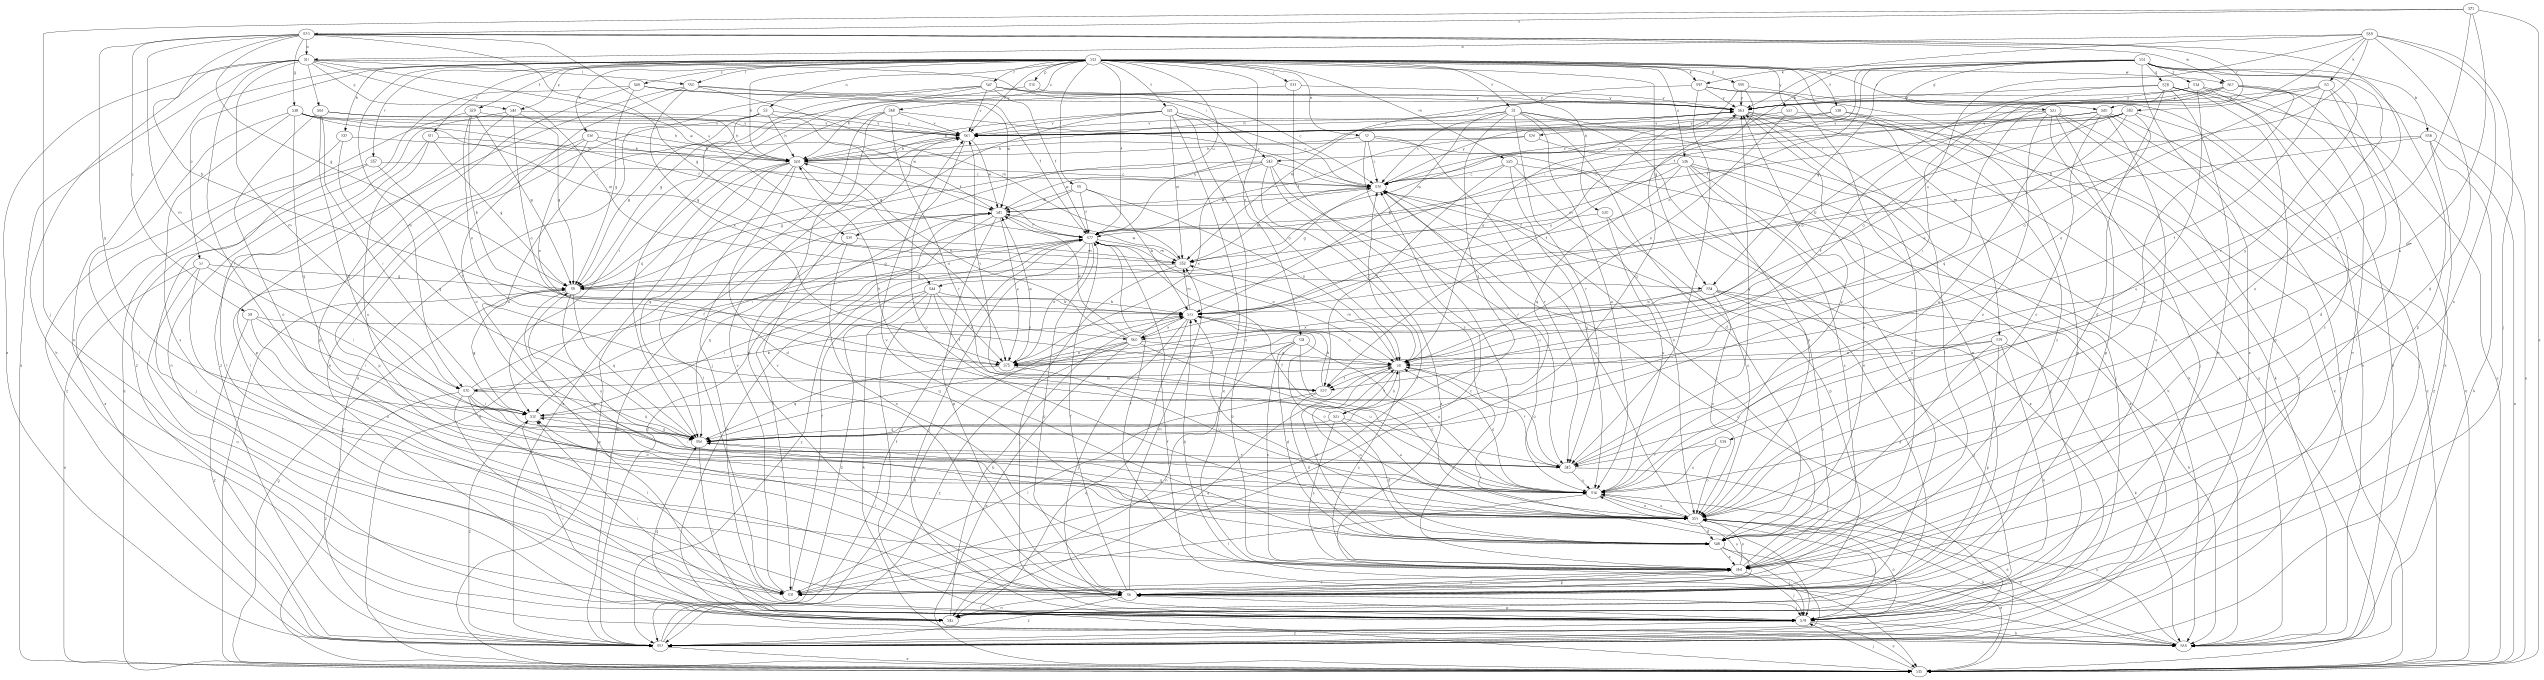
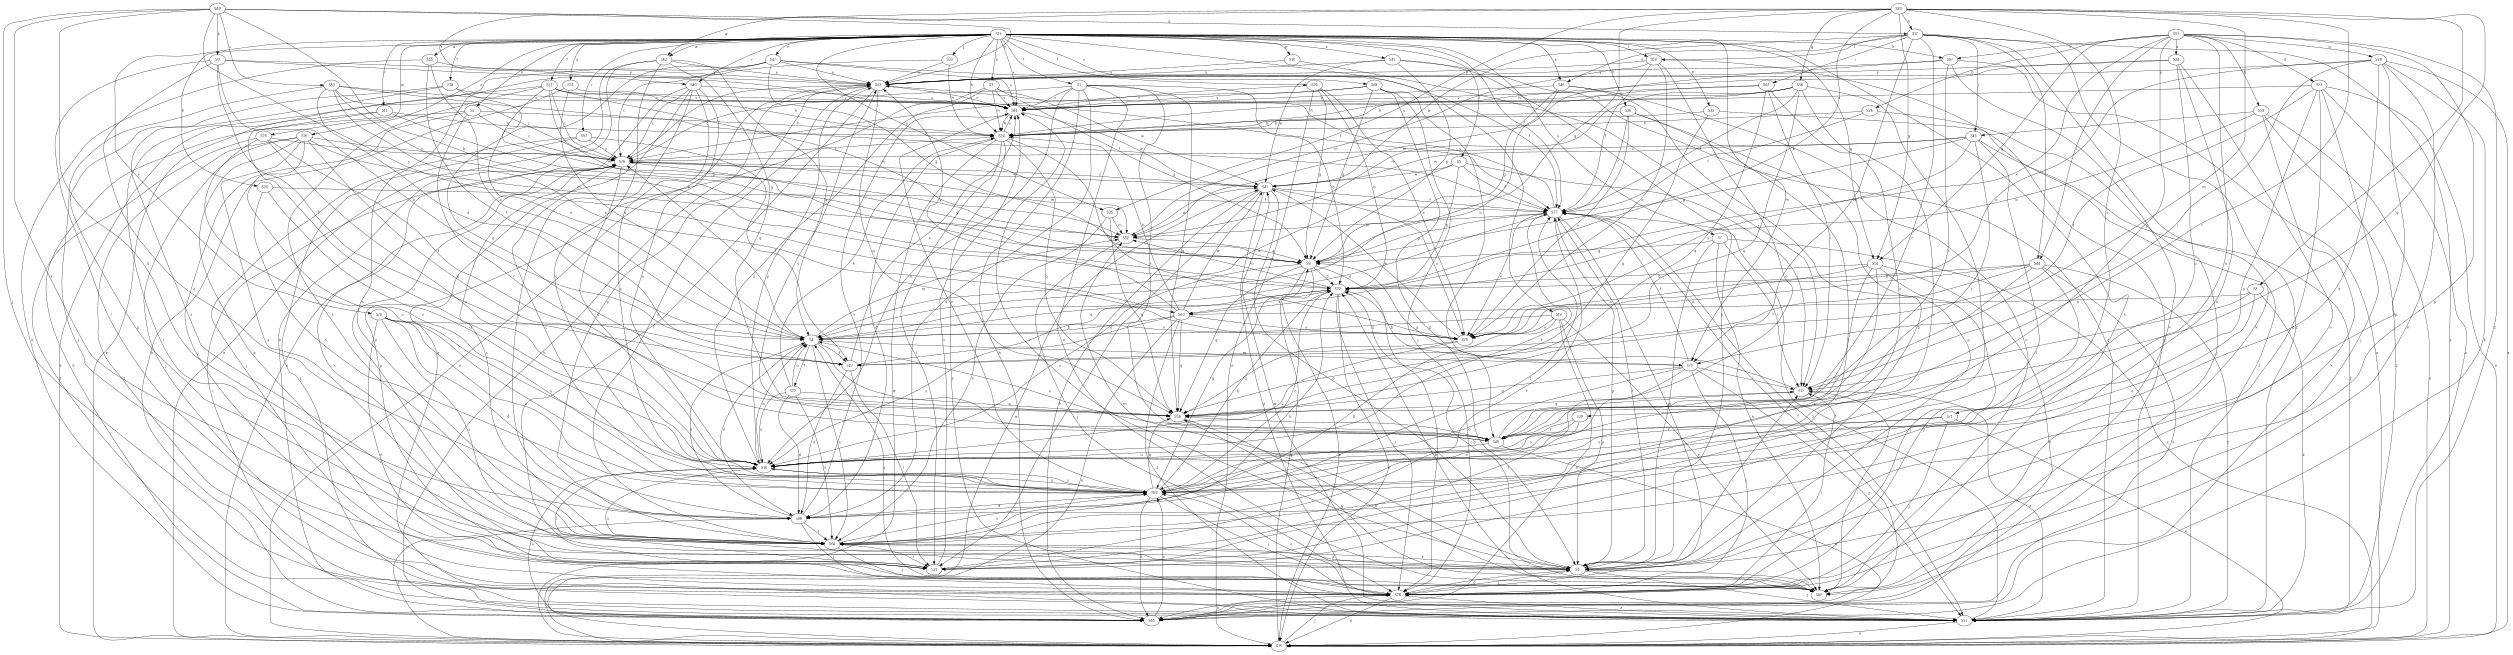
edge "S71" -> "S20": reversed
edge "S59" -> "S9": reversed
